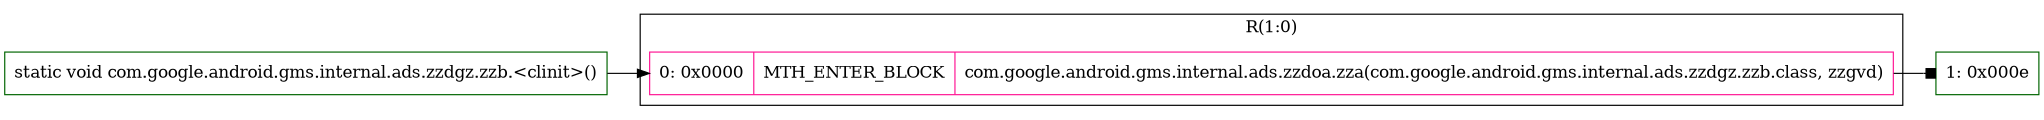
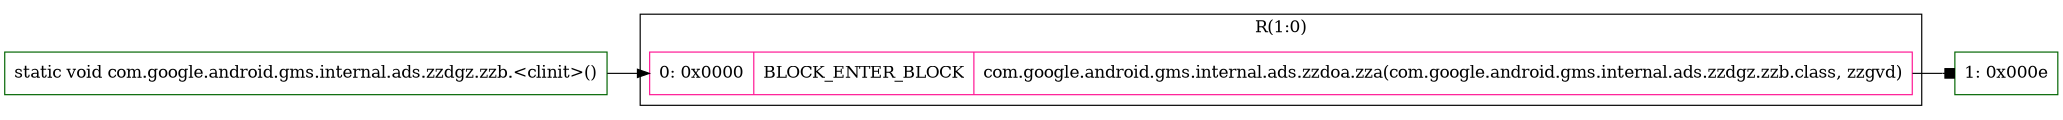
node "0: 0x0000": text "MTH_ENTER_BLOCK" -> "BLOCK_ENTER_BLOCK"
